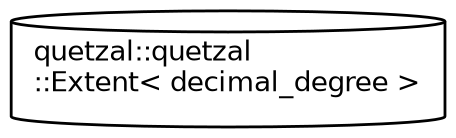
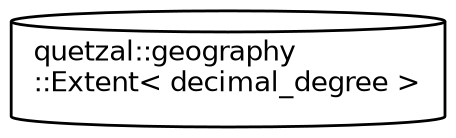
node "quetzal::quetzal ::Extent< decimal_degree >": label "quetzal::quetzal ::Extent< decimal_degree >" -> "quetzal::geography ::Extent< decimal_degree >"
